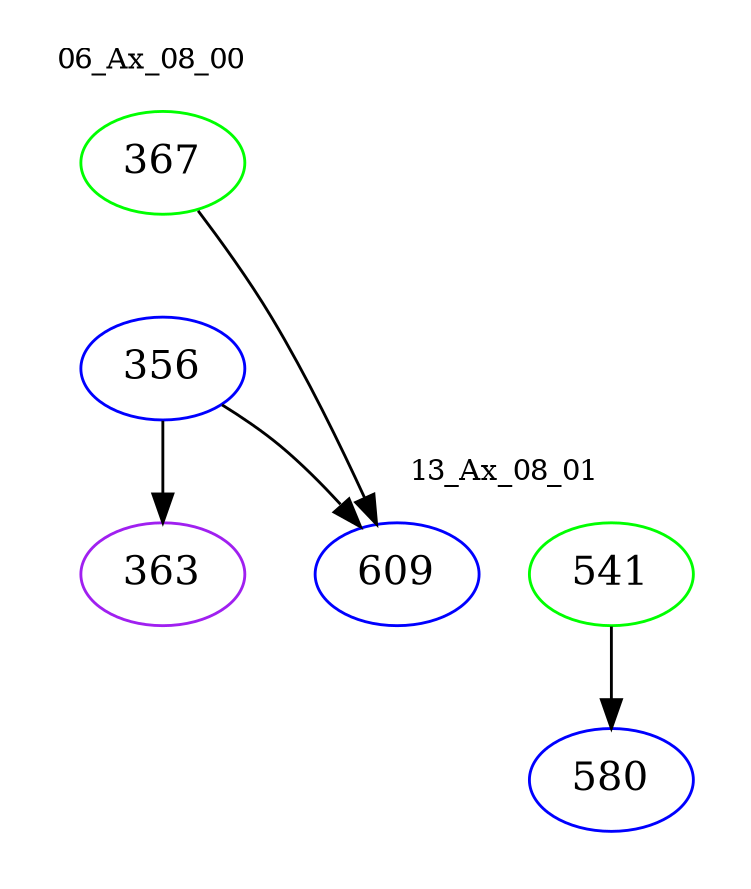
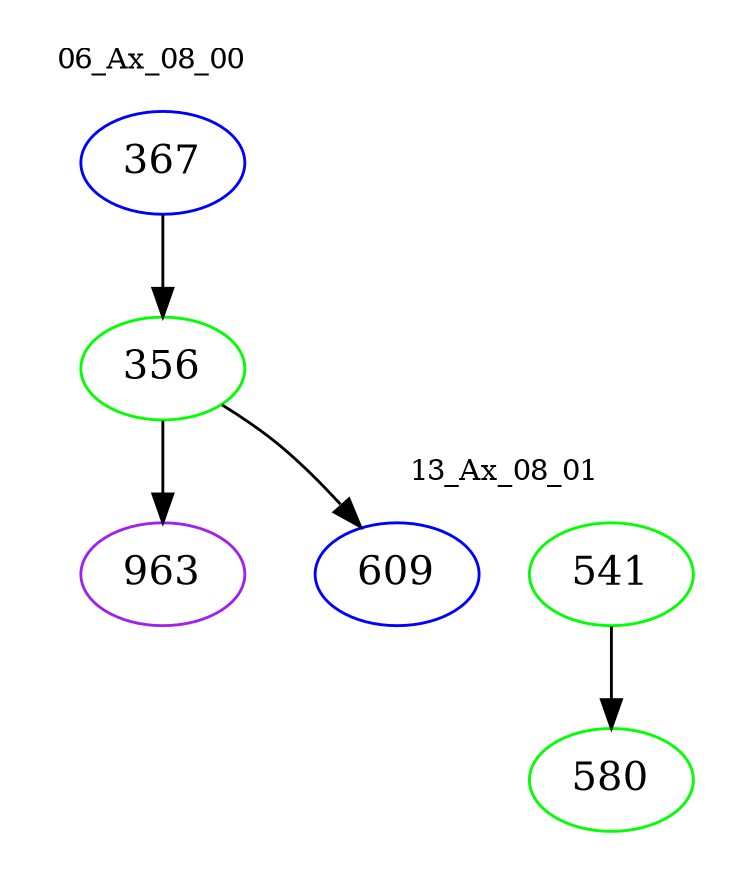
node "367": color green -> blue
edge "367" -> "609": now "367" -> "356"
node "356": color blue -> green
node "363": label "363" -> "963"
node "580": color blue -> green
